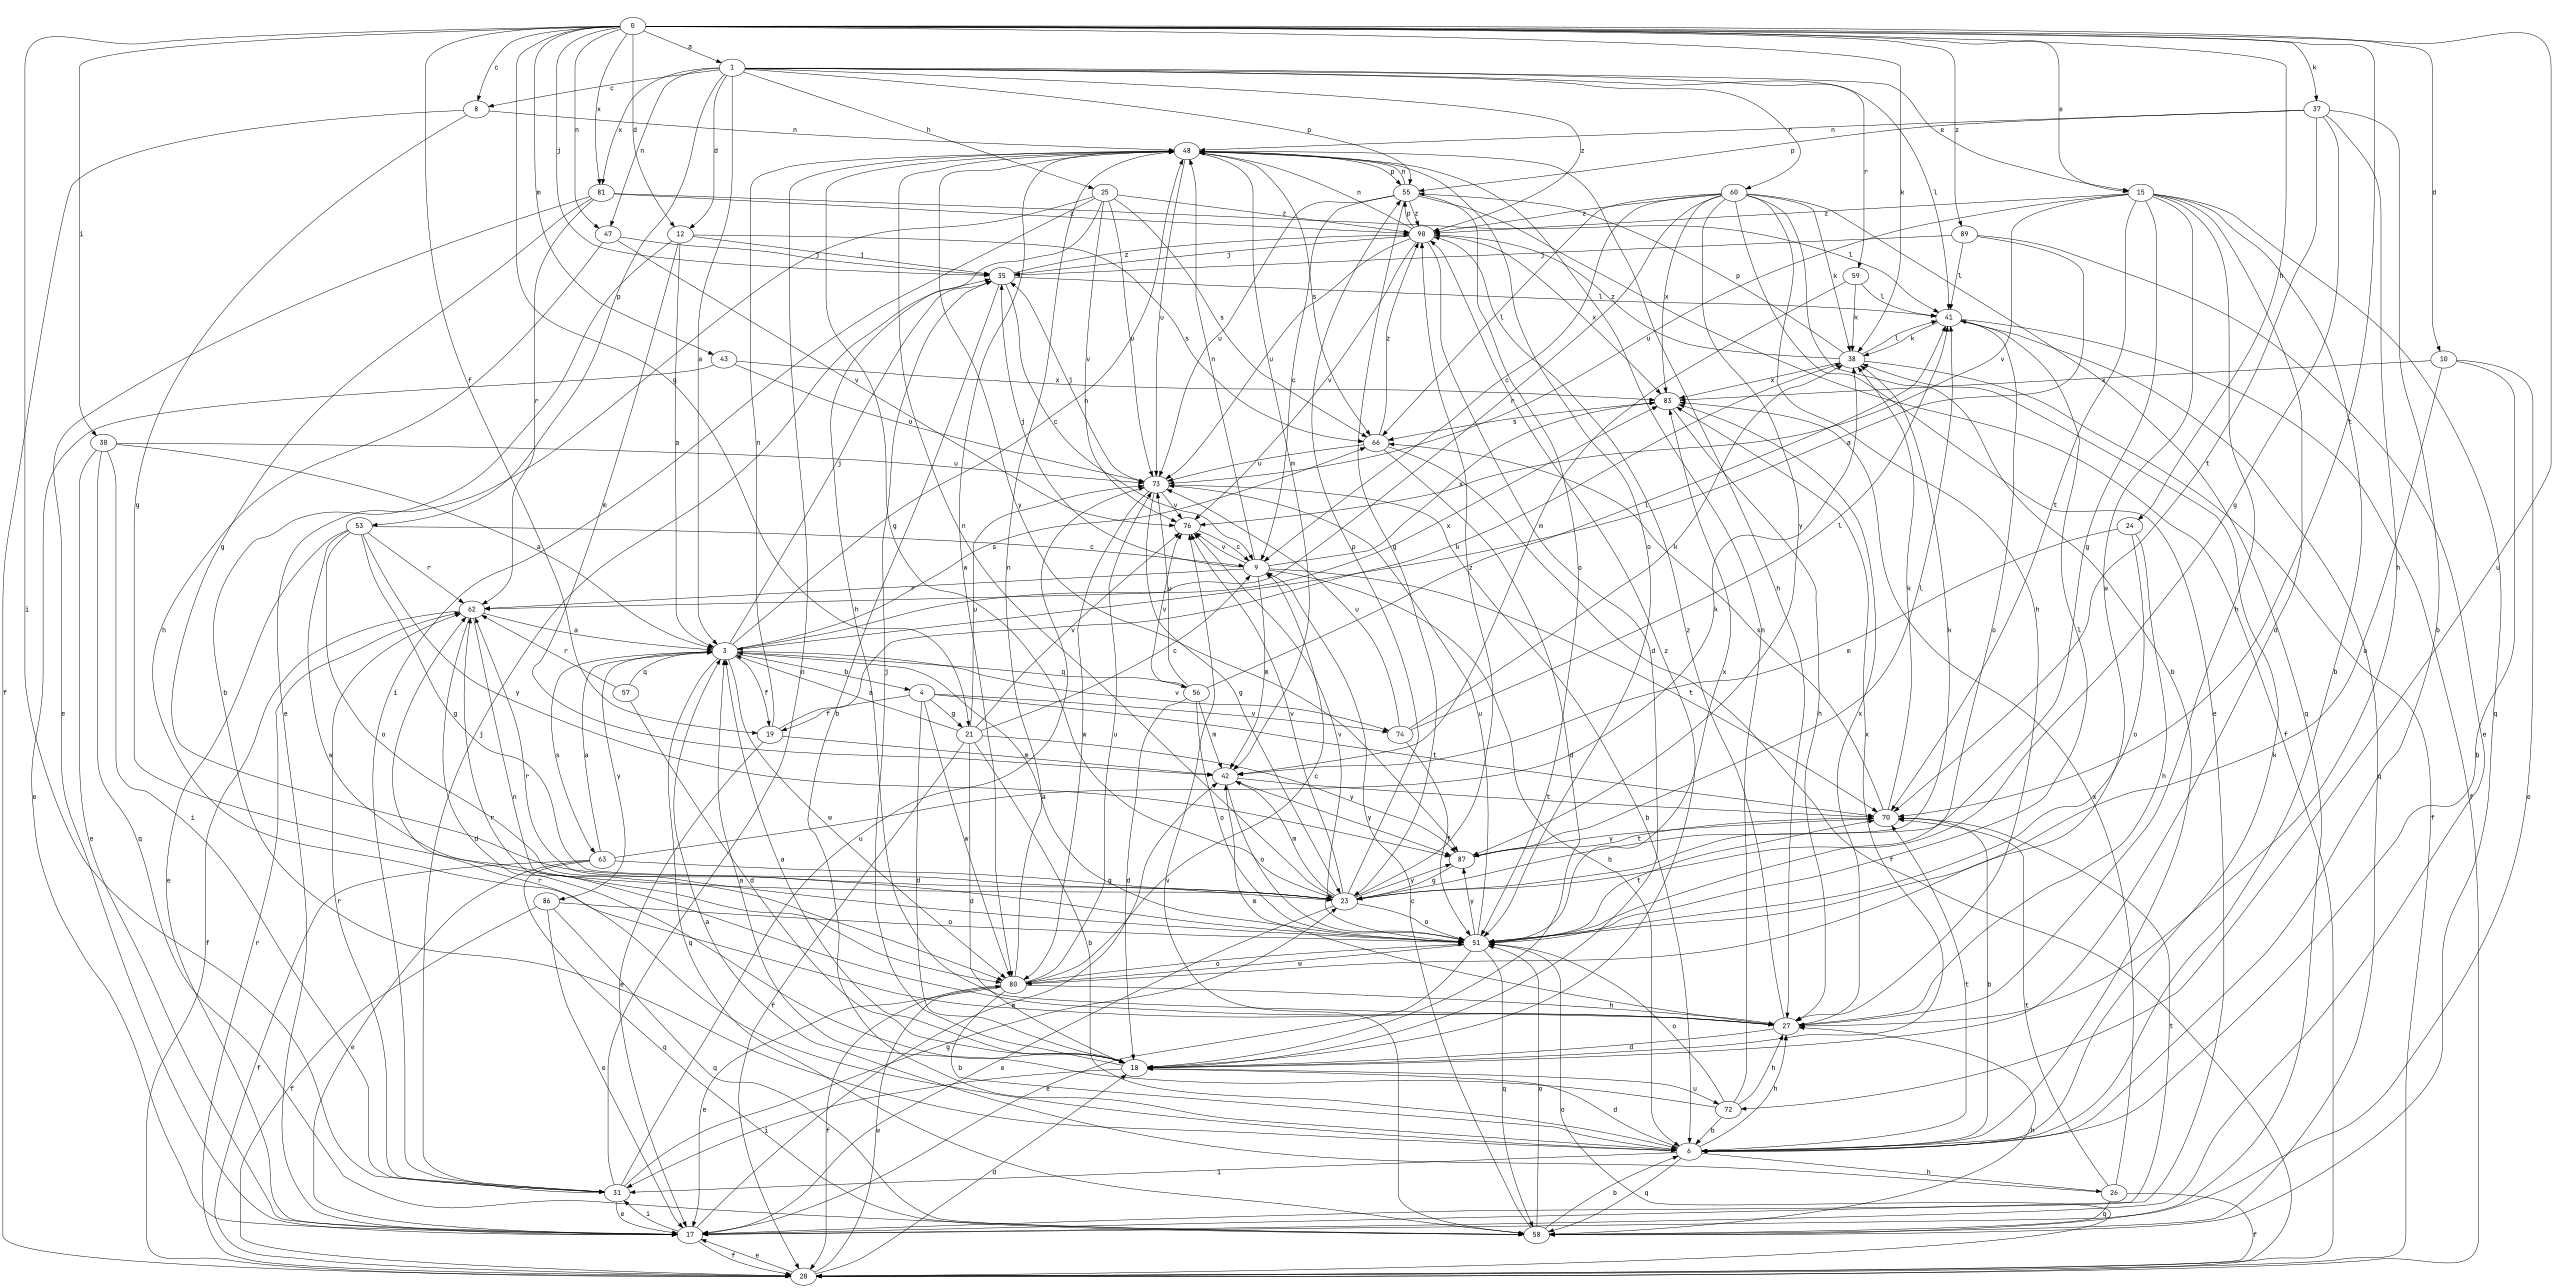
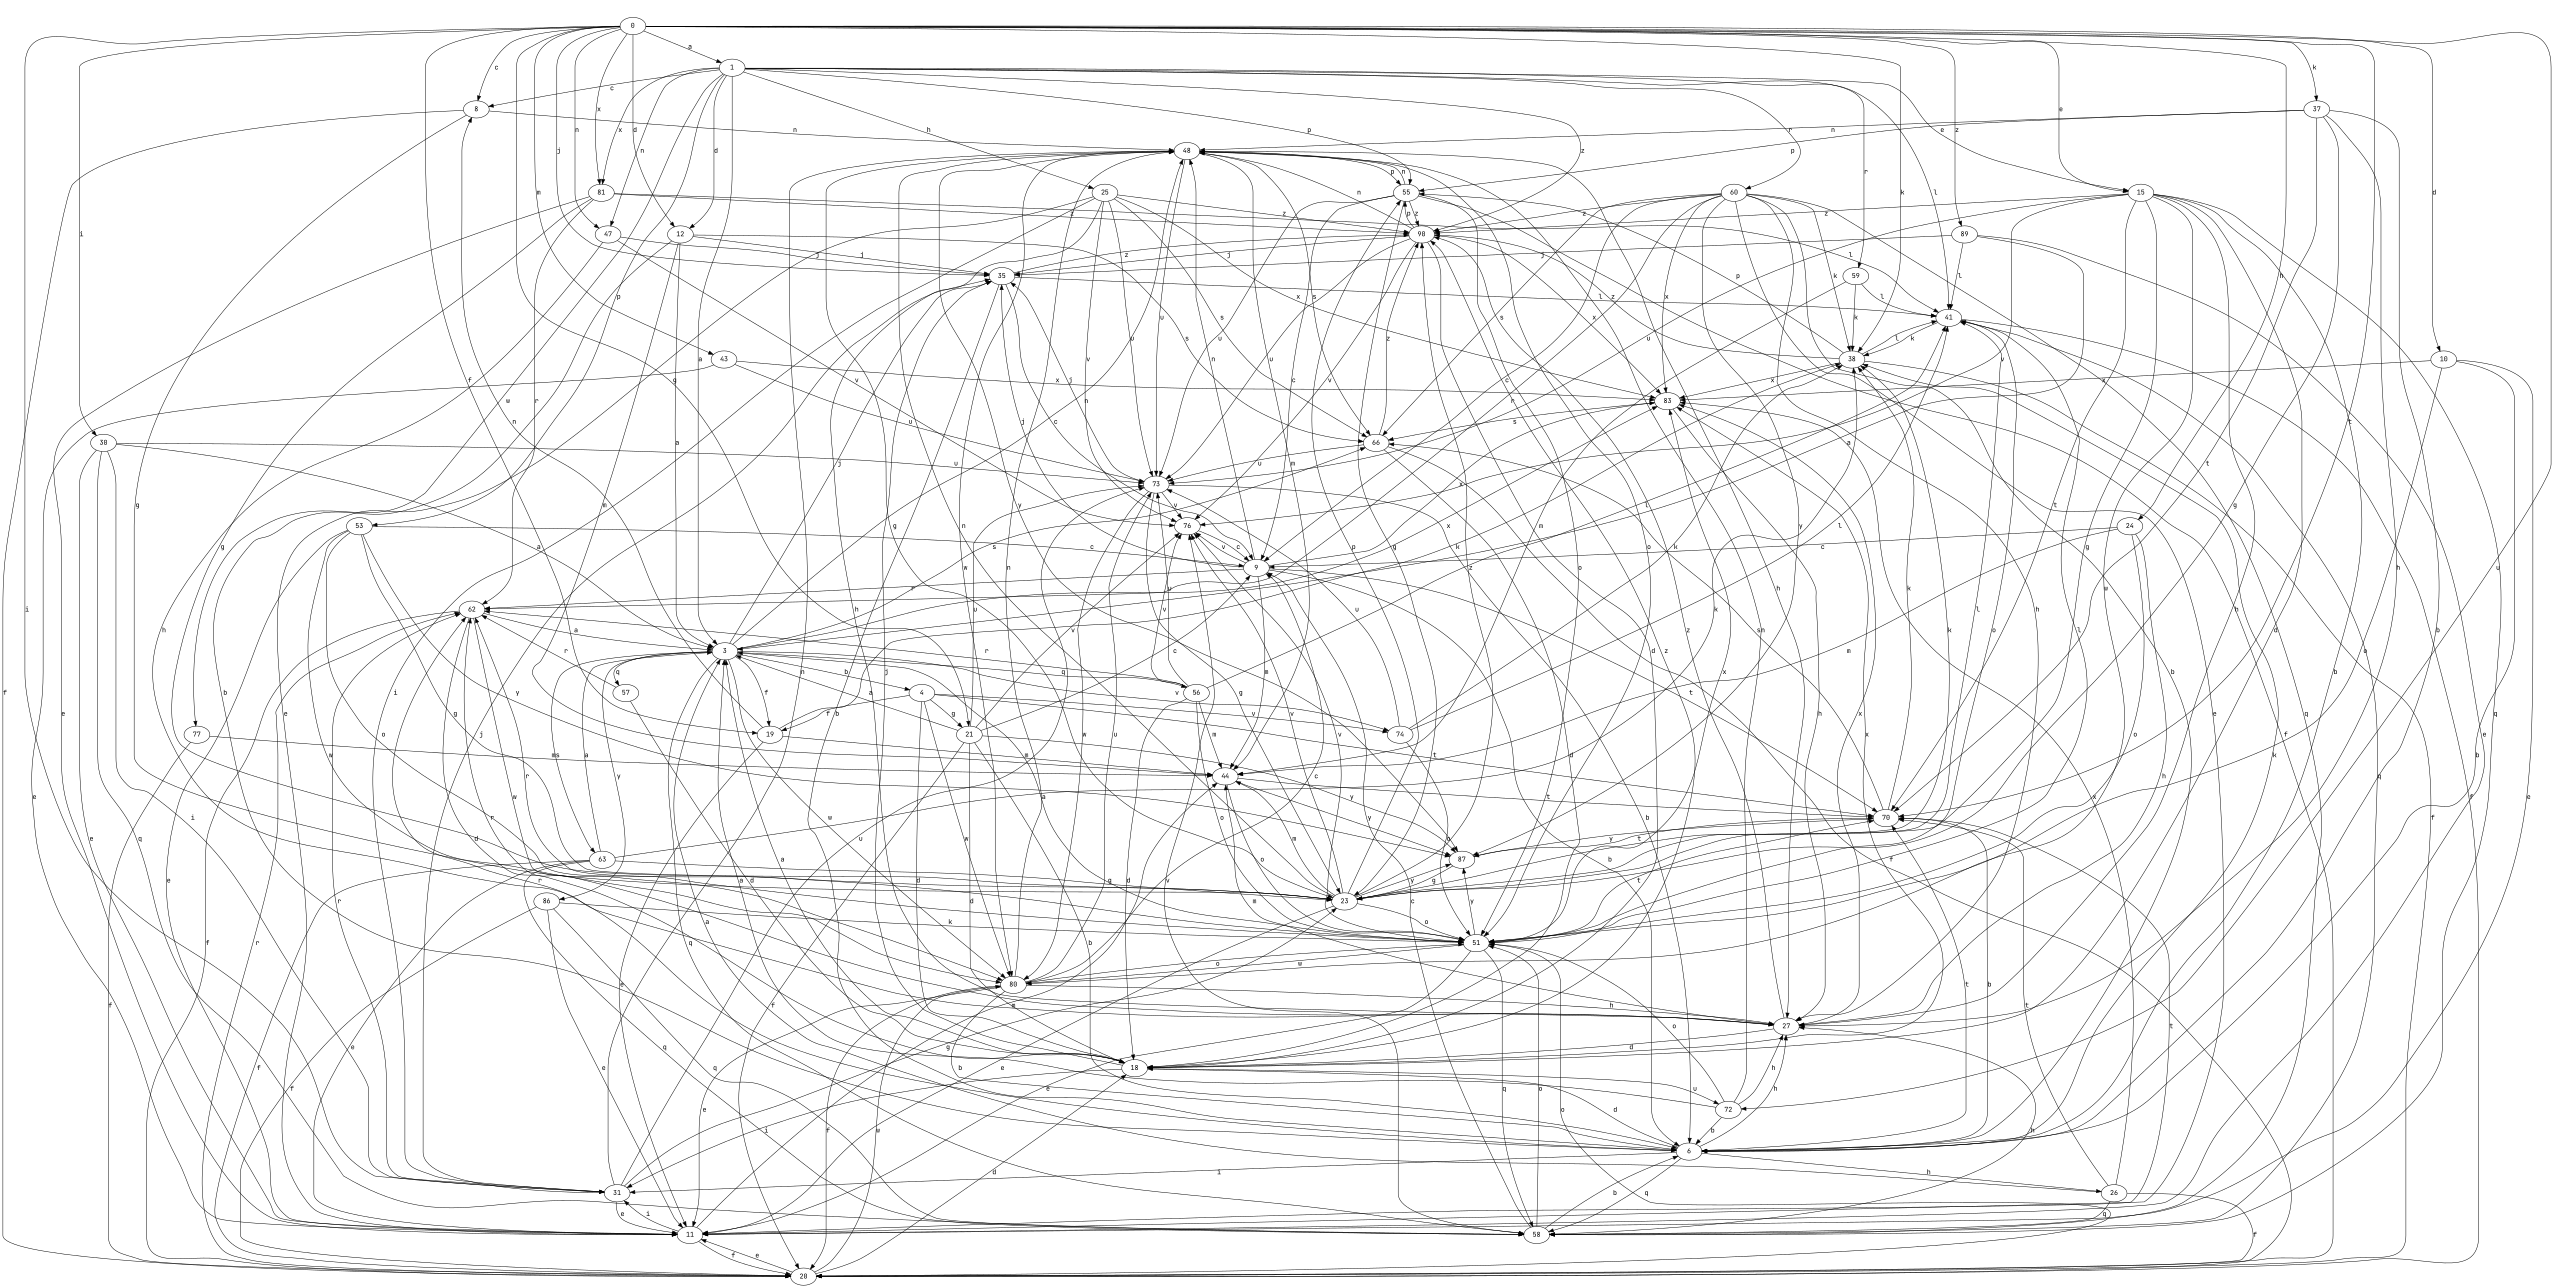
edge "19" -> "48": now "19" -> "8"
edge "60" -> "66": label "l" -> "s"
edge "25" -> "83": added, label "x"
edge "24" -> "9": added, label "c"
edge "53" -> "62": now "56" -> "62"
edge "51" -> "73": removed, label "u"
edge "57" -> "3": reversed
edge "87" -> "41": now "23" -> "41"
node "77": added
node "42": label "42" -> "44"
edge "62" -> "80": label "n" -> "w"
edge "74" -> "51": label "f" -> "o"
edge "86" -> "51": label "o" -> "k"
node "17": label "17" -> "11"
